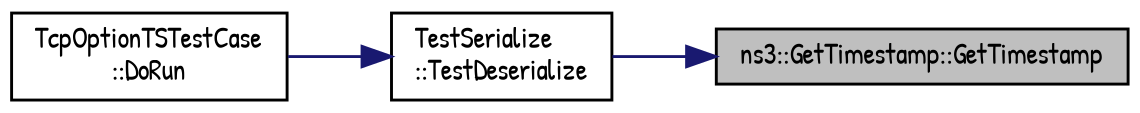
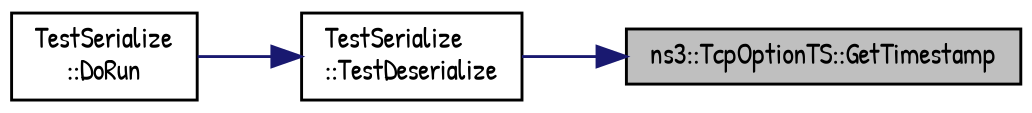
node "TcpOptionTSTestCase ::DoRun": label "TcpOptionTSTestCase ::DoRun" -> "TestSerialize ::DoRun"
node "ns3::GetTimestamp::GetTimestamp": label "ns3::GetTimestamp::GetTimestamp" -> "ns3::TcpOptionTS::GetTimestamp"
